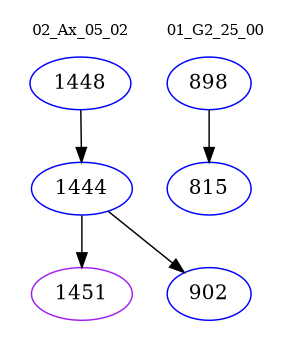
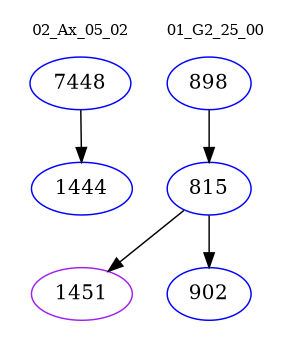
node "1448": label "1448" -> "7448"
edge "1444" -> "902": now "815" -> "902"
edge "1444" -> "1451": now "815" -> "1451"
